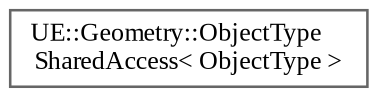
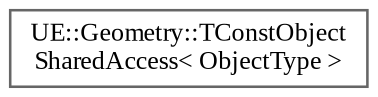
node "UE::Geometry::ObjectType SharedAccess< ObjectType >": label "UE::Geometry::ObjectType SharedAccess< ObjectType >" -> "UE::Geometry::TConstObject SharedAccess< ObjectType >"
